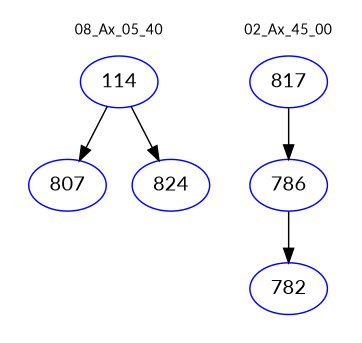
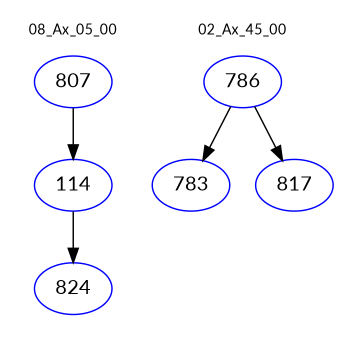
cluster "08_Ax_05_40": label "08_Ax_05_40" -> "08_Ax_05_00"
edge "114" -> "807": reversed
edge "817" -> "786": reversed
node "782": label "782" -> "783"
